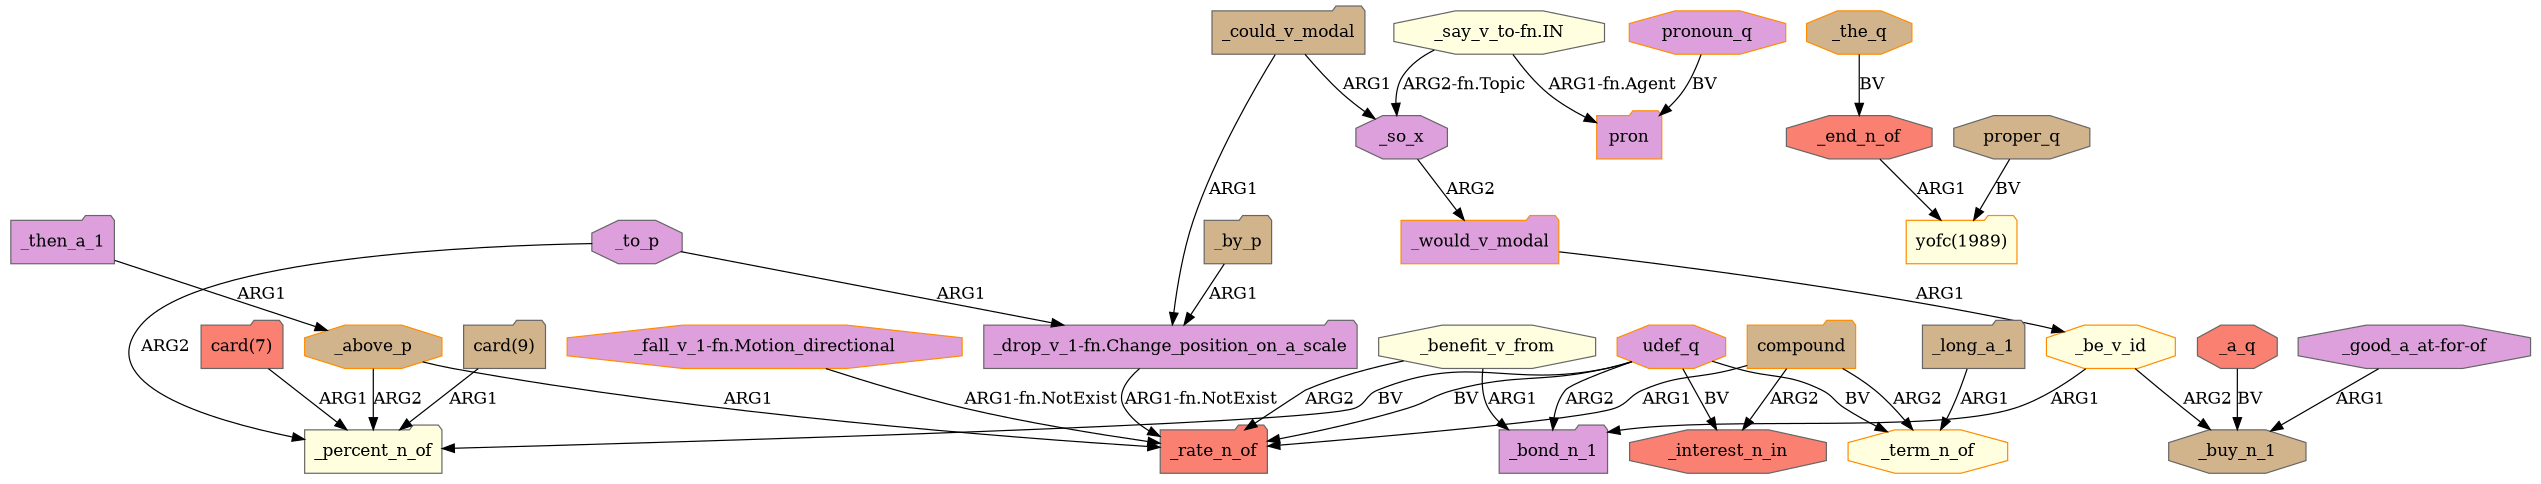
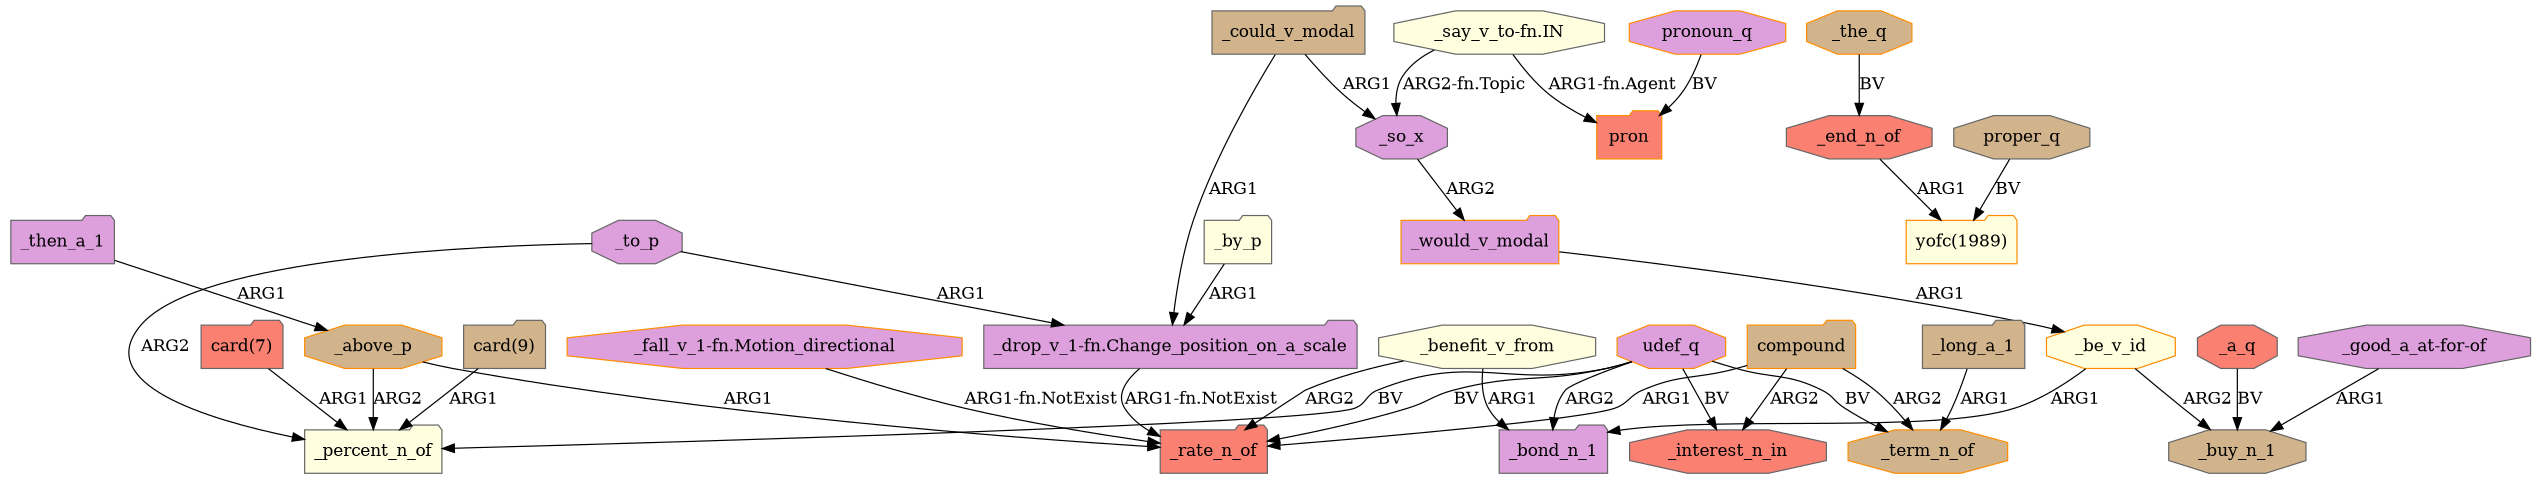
node "pron": fillcolor plum -> salmon
node "_by_p": fillcolor tan -> lightyellow
node "_term_n_of": fillcolor lightyellow -> tan
